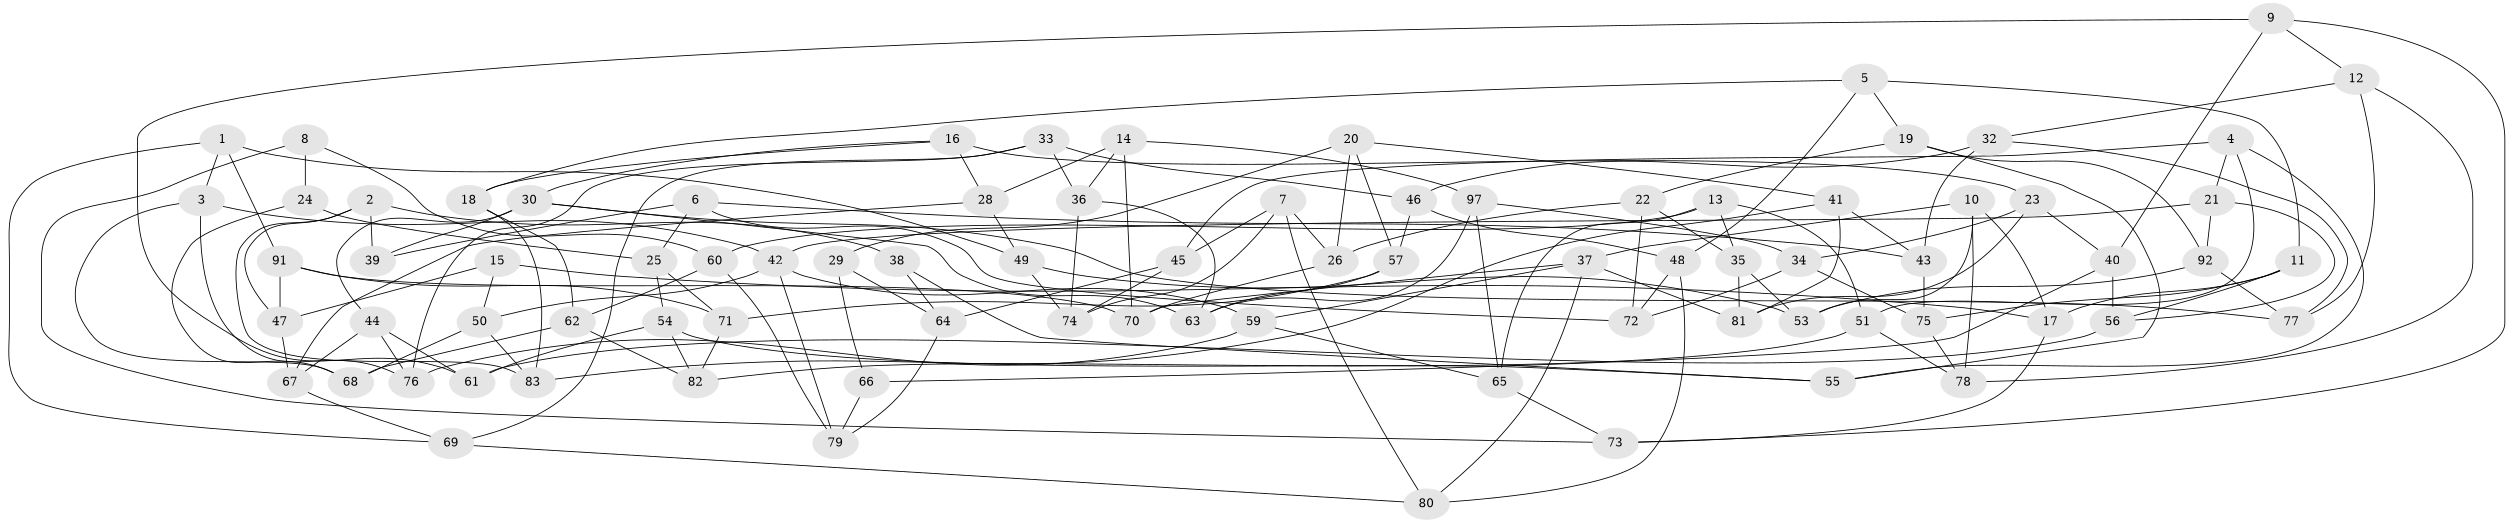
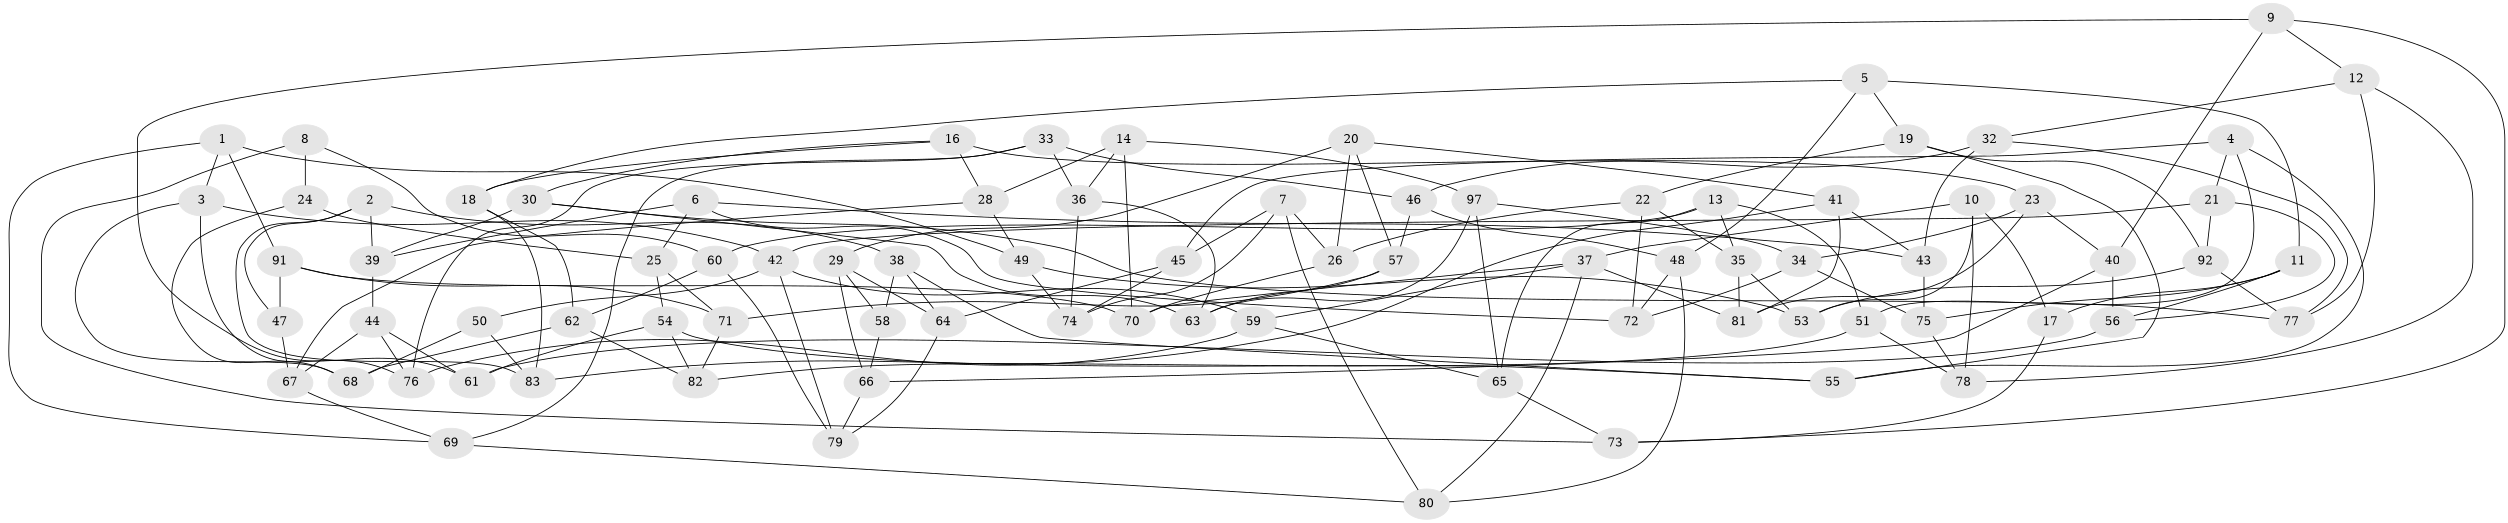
edge "30" -- "44": now "39" -- "44"
node "15": removed
node "58": added
